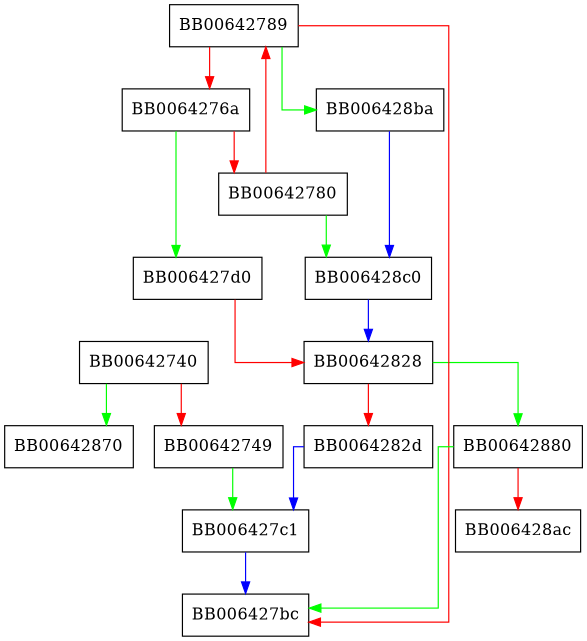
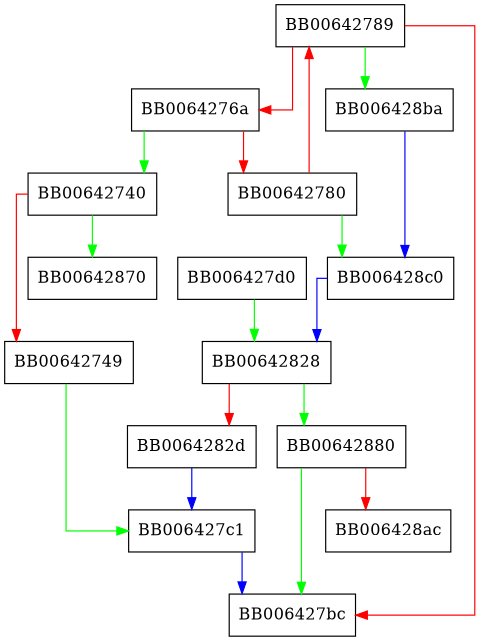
edge "BB0064276a" -> "BB006427d0": now "BB0064276a" -> "BB00642740"
edge "BB006427d0" -> "BB00642828": color red -> green
